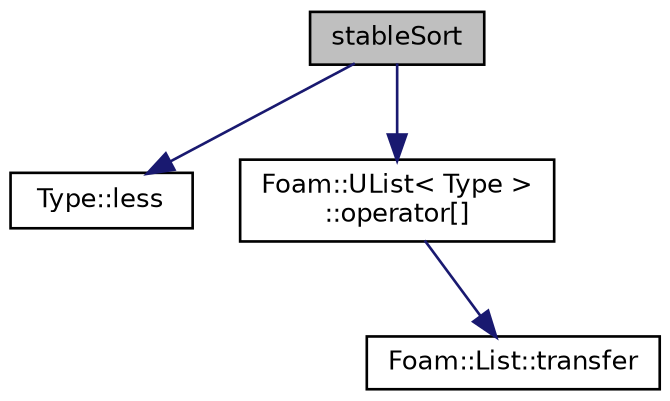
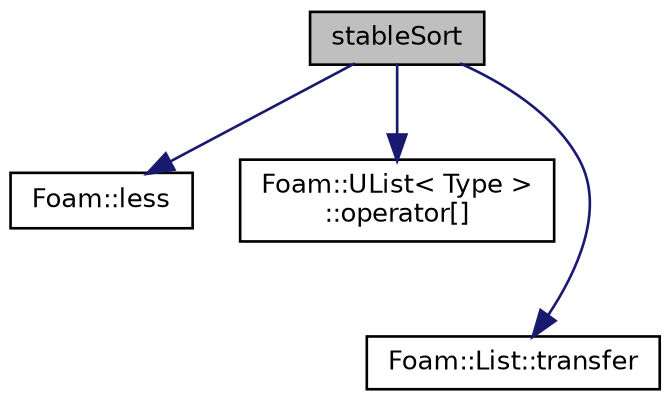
node "Type::less": label "Type::less" -> "Foam::less"
edge "Foam::UList< Type > ::operator[]" -> "Foam::List::transfer": now "stableSort" -> "Foam::List::transfer"
